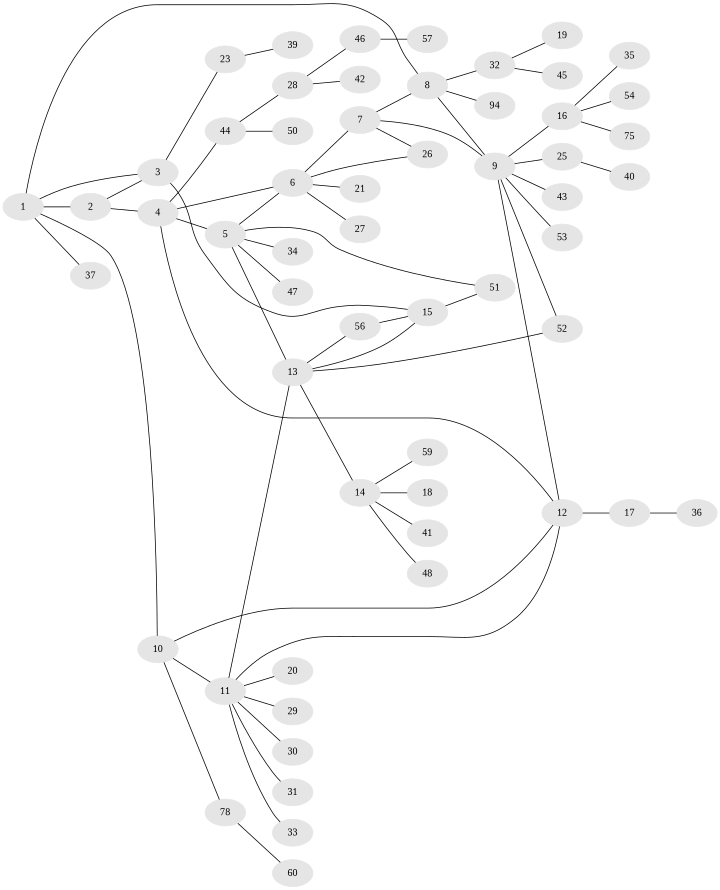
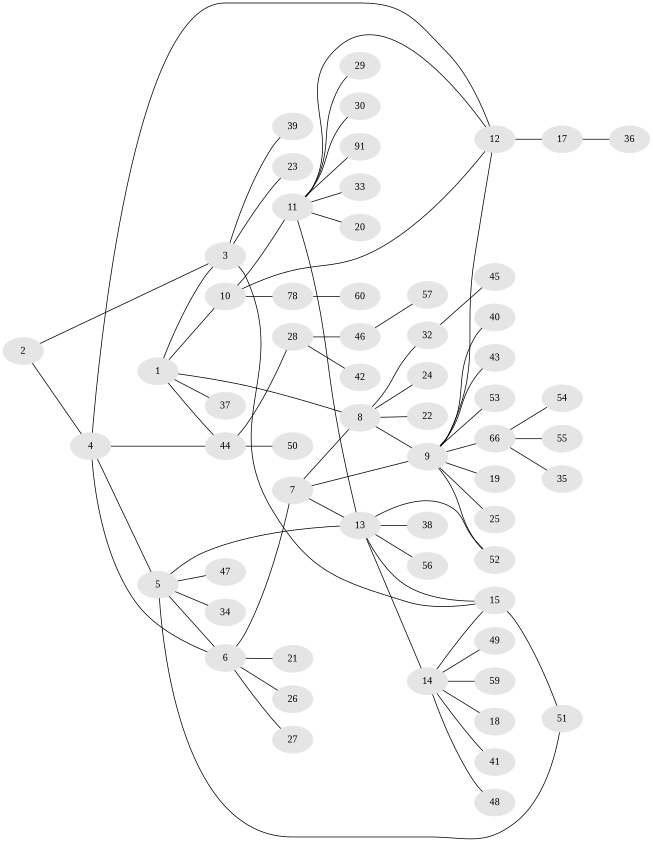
edge "19" -- "32": now "19" -- "9"
edge "39" -- "23": now "39" -- "3"
node "94": label "94" -> "24"
node "16": label "16" -> "66"
node "75": label "75" -> "55"
edge "7" -- "26": now "7" -- "13"
edge "25" -- "40": now "9" -- "40"
edge "1" -- "2": now "1" -- "44"
edge "15" -- "56": now "15" -- "14"
node "22": added
node "38": added
node "49": added
node "31": label "31" -> "91"
